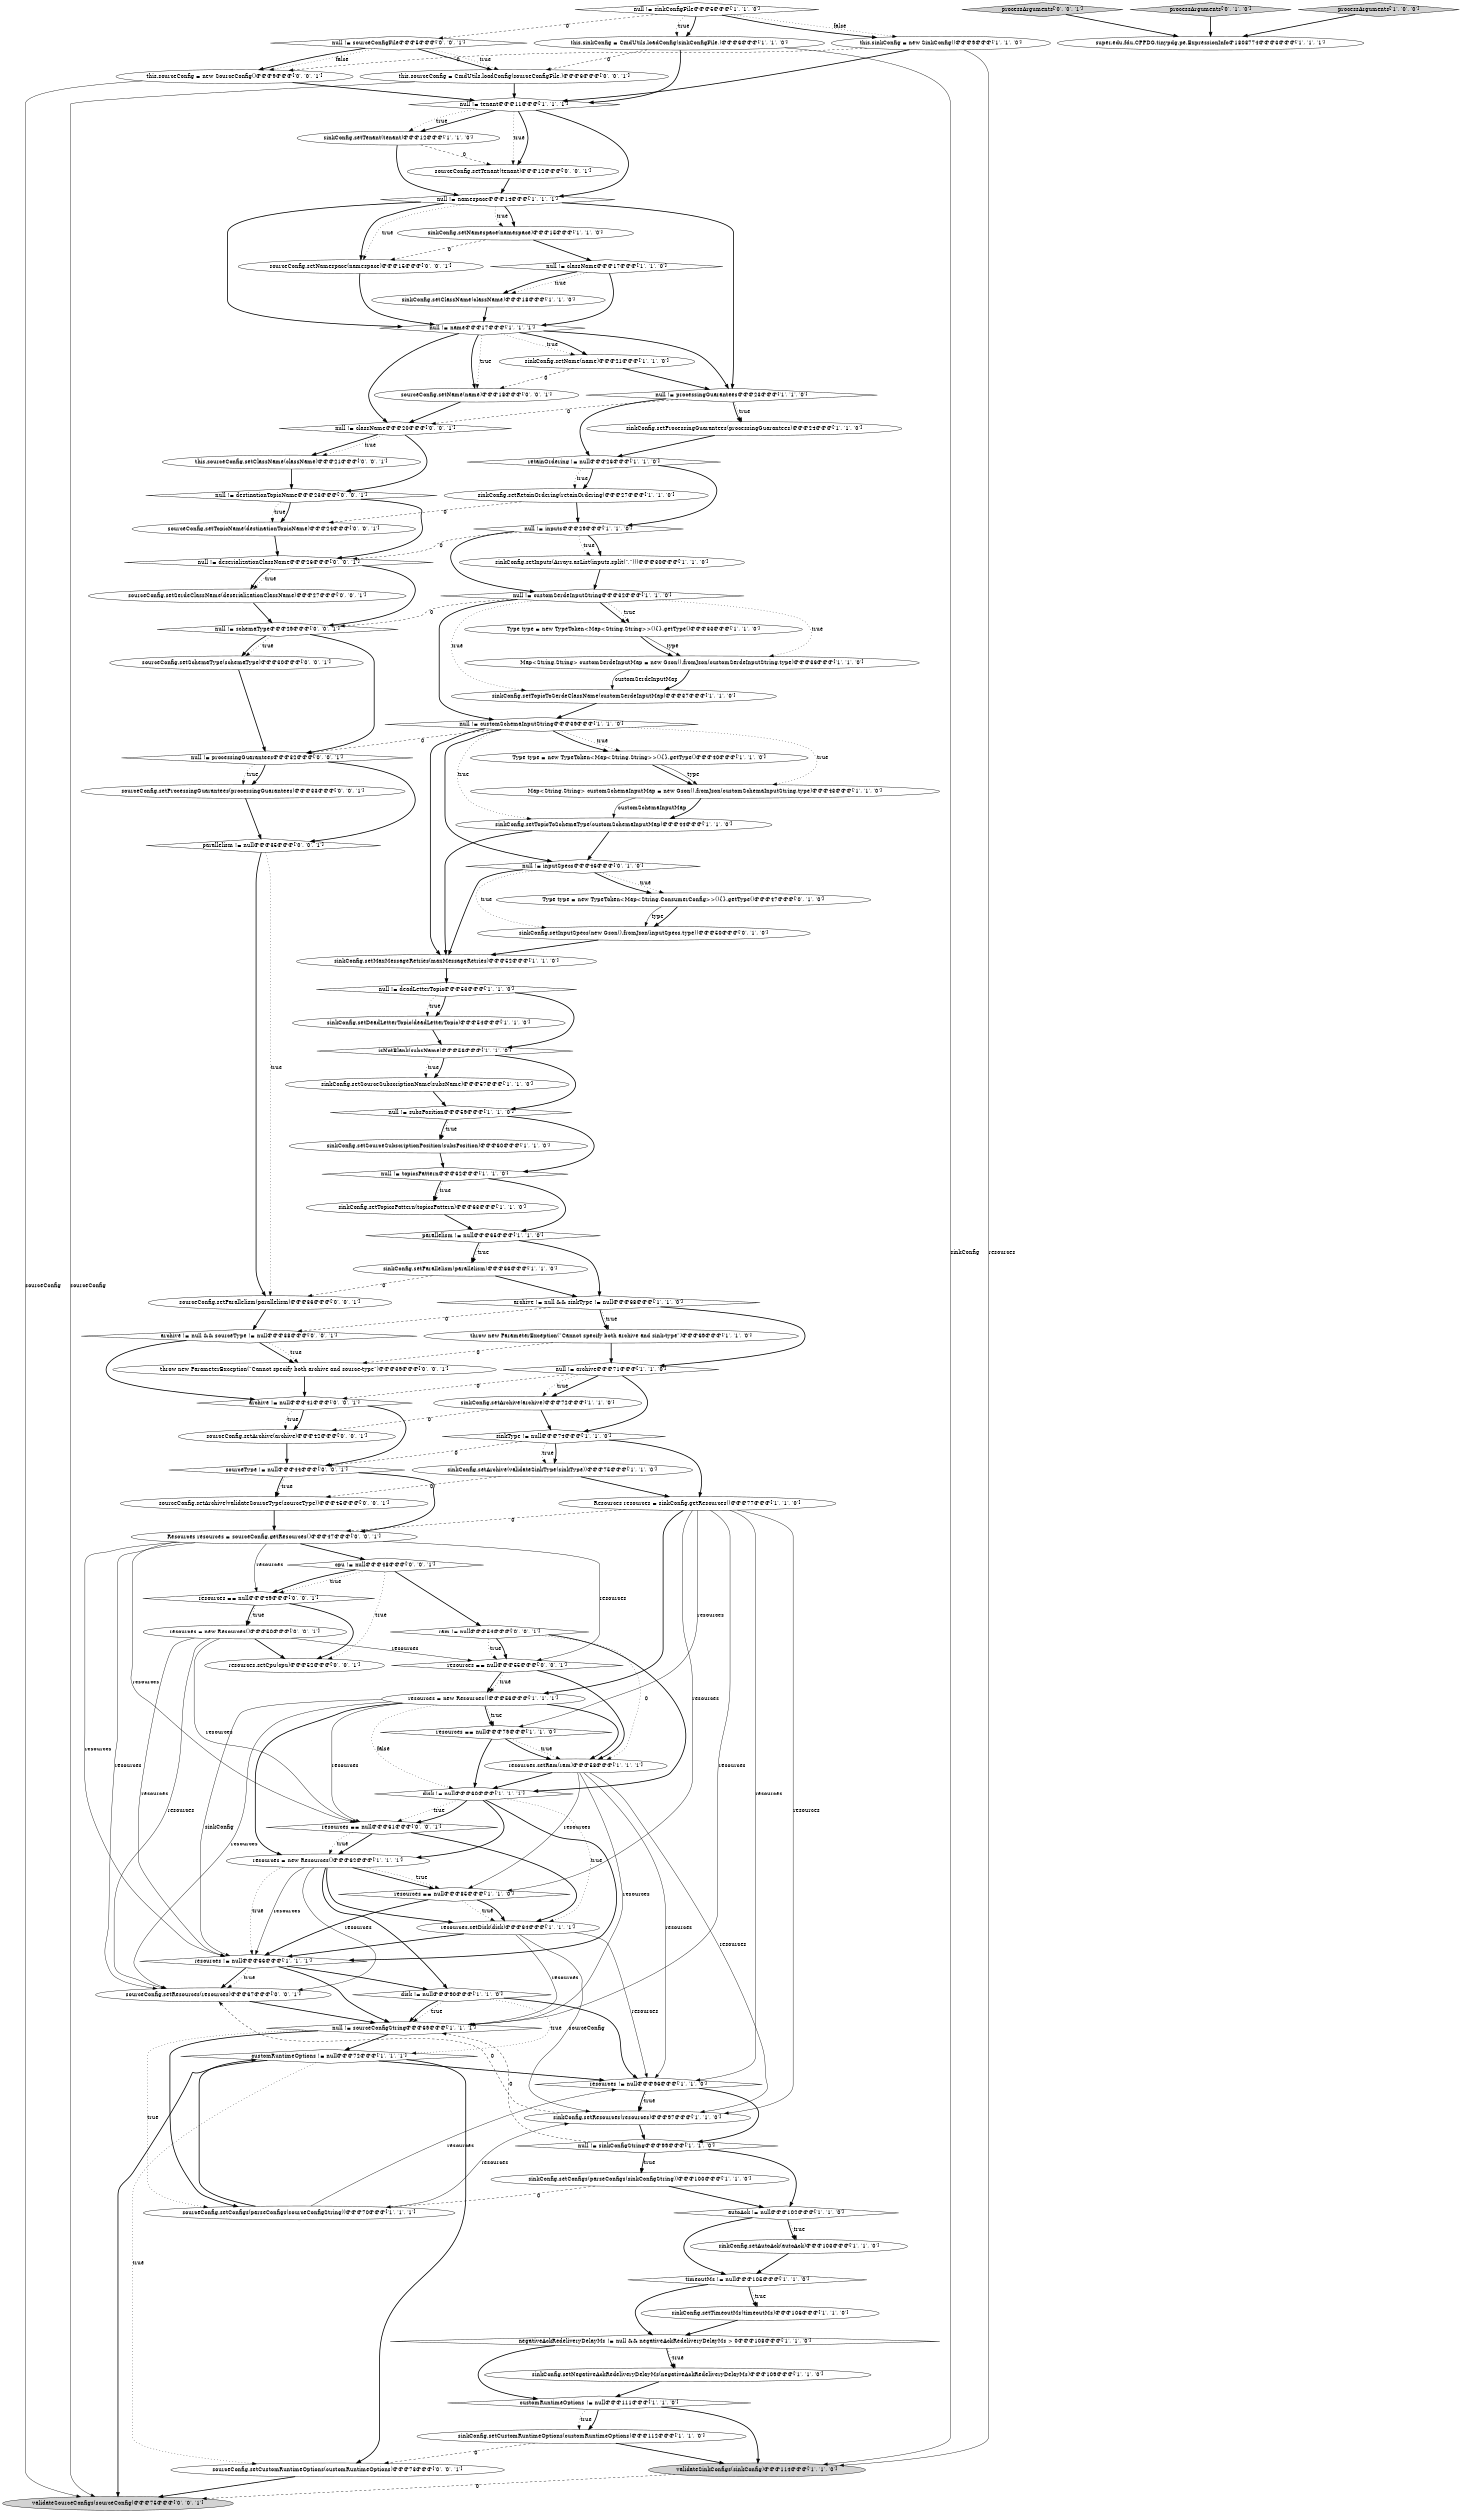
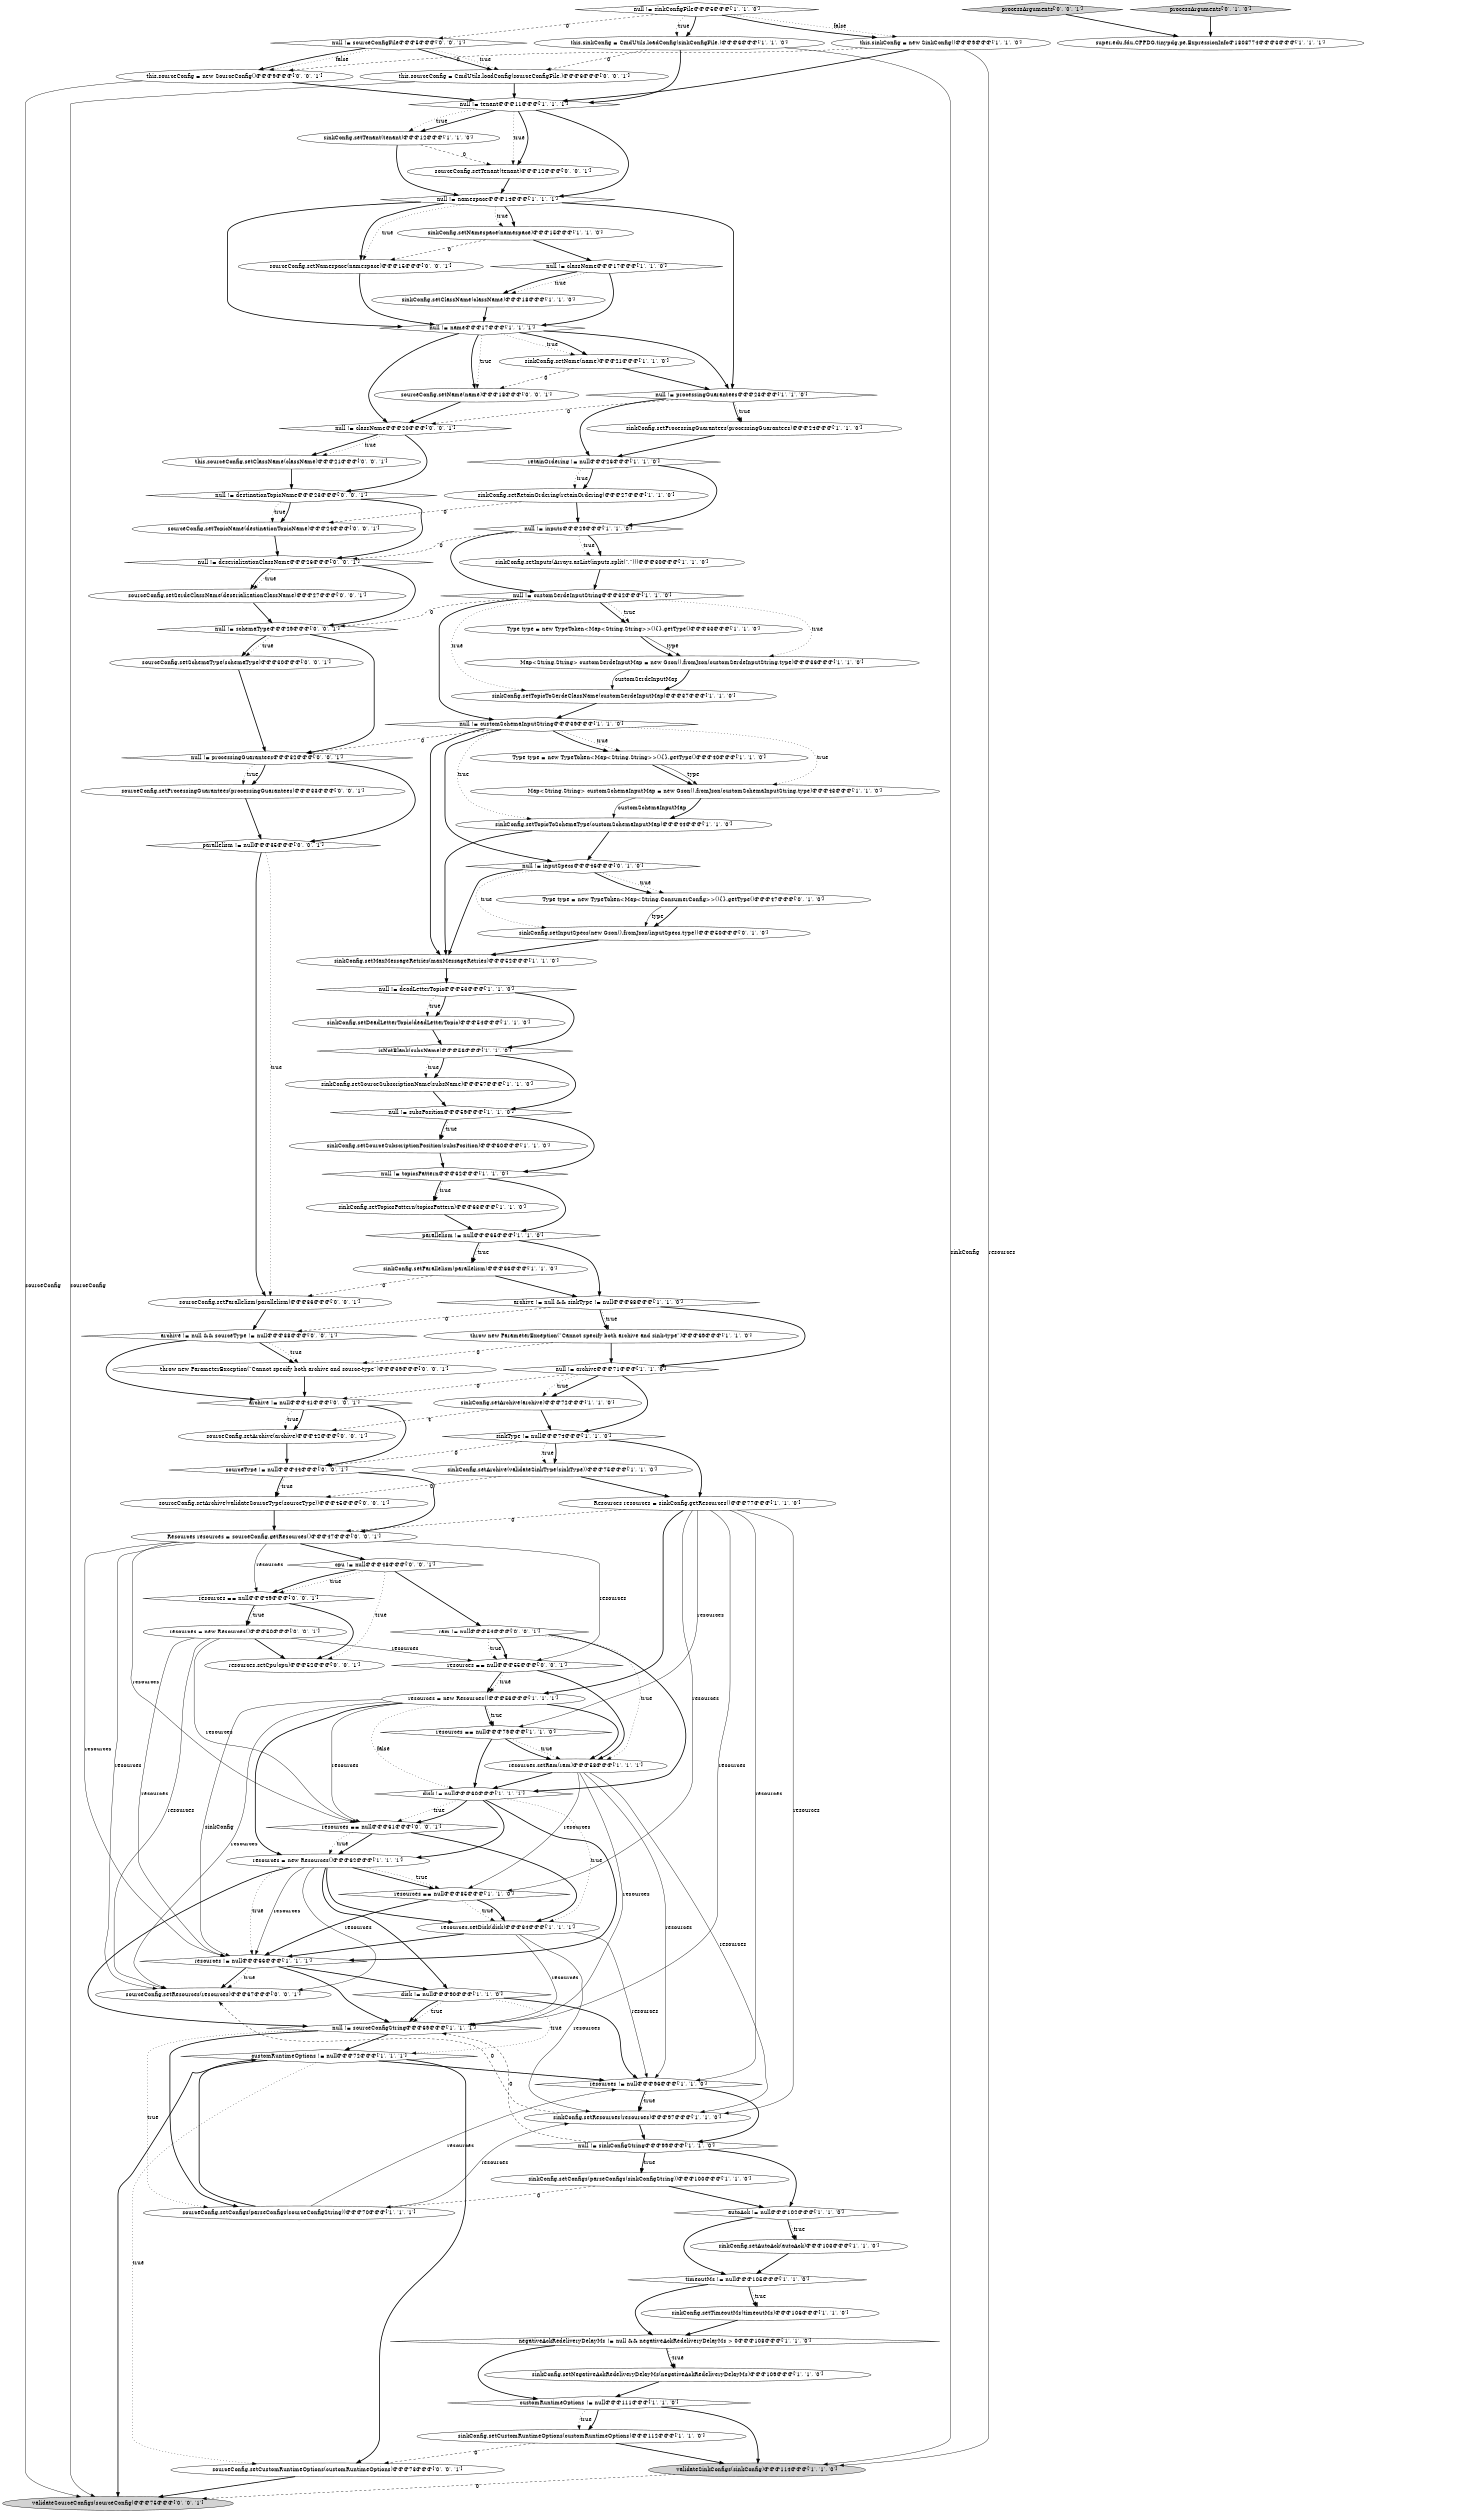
node "processArguments['1', '0', '0']": removed
edge "sinkConfig.setArchive(archive)@@@72@@@['1', '1', '0']" -> "sourceConfig.setArchive(archive)@@@42@@@['0', '0', '1']": label "0" -> "4"
edge "ram != null@@@54@@@['0', '0', '1']" -> "resources.setRam(ram)@@@58@@@['1', '1', '1']": label "0" -> "true"
edge "sourceConfig.setResources(resources)@@@67@@@['0', '0', '1']" -> "null != sourceConfigString@@@69@@@['1', '1', '1']": now "resources = new Resources()@@@62@@@['1', '1', '1']" -> "null != sourceConfigString@@@69@@@['1', '1', '1']"
edge "resources.setDisk(disk)@@@64@@@['1', '1', '1']" -> "sinkConfig.setResources(resources)@@@97@@@['1', '1', '0']": label "sourceConfig" -> "resources"
